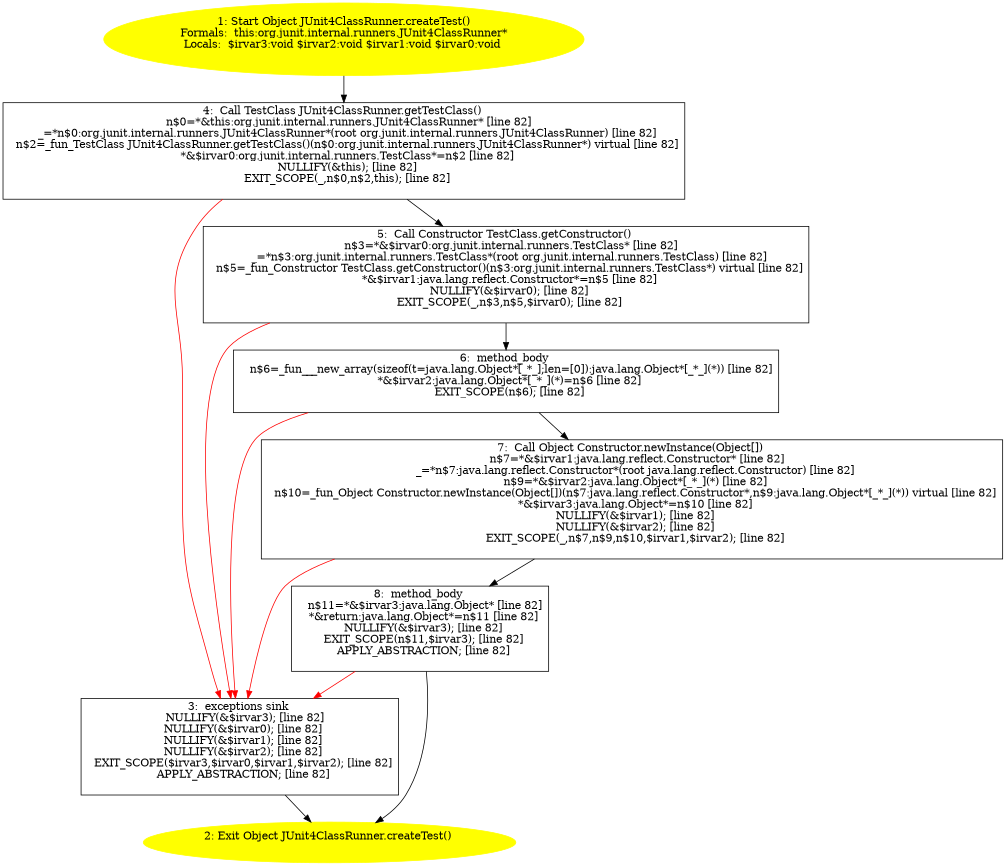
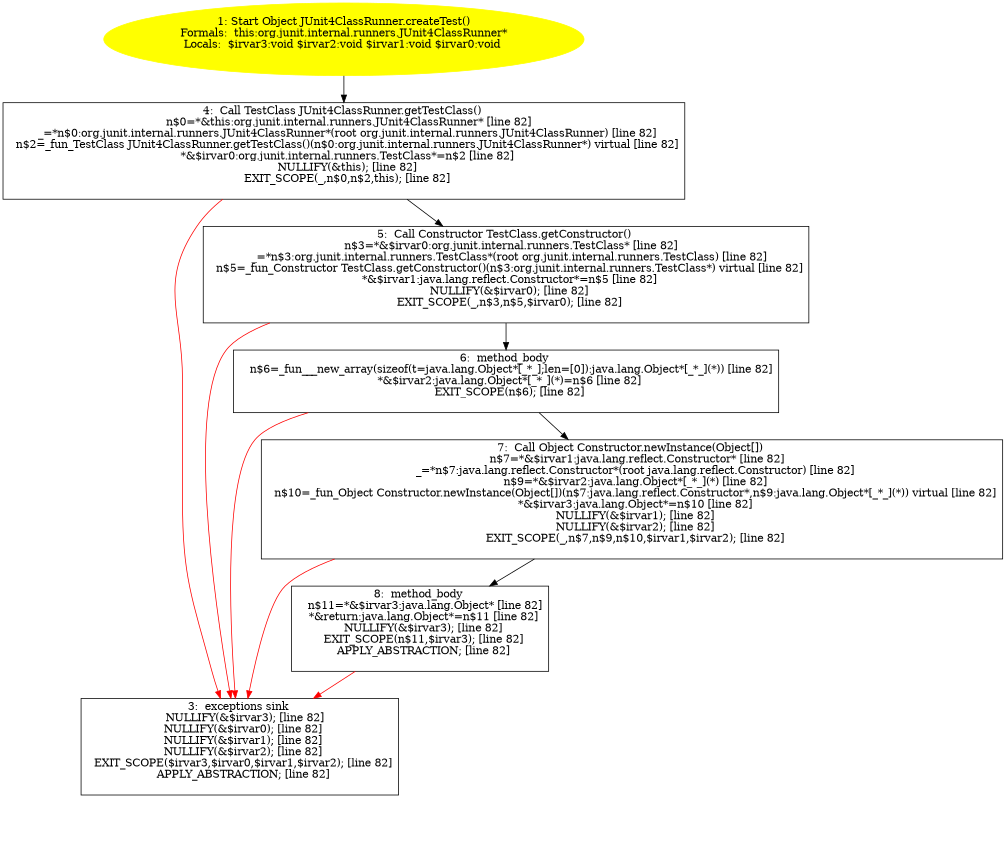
node "2: Exit Object JUnit4ClassRunner.createTest()": removed
